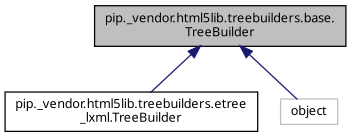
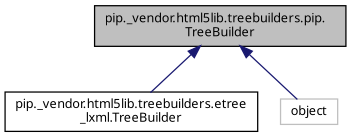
node "pip._vendor.html5lib.treebuilders.base. TreeBuilder": label "pip._vendor.html5lib.treebuilders.base. TreeBuilder" -> "pip._vendor.html5lib.treebuilders.pip. TreeBuilder"
